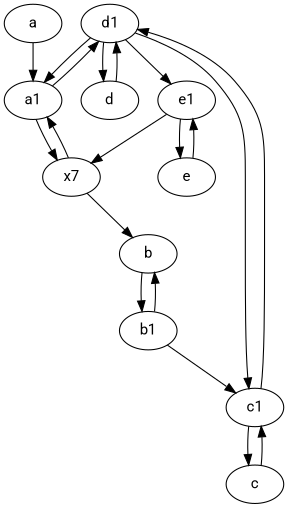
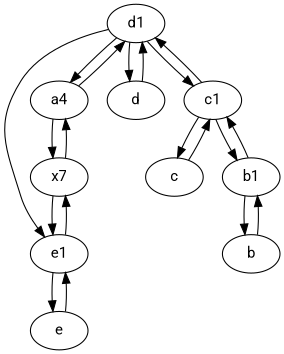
node "a": removed
node "a1": label "a1" -> "a4"
edge "c1" -> "b1": added
edge "x7" -> "b": now "x7" -> "e1"
